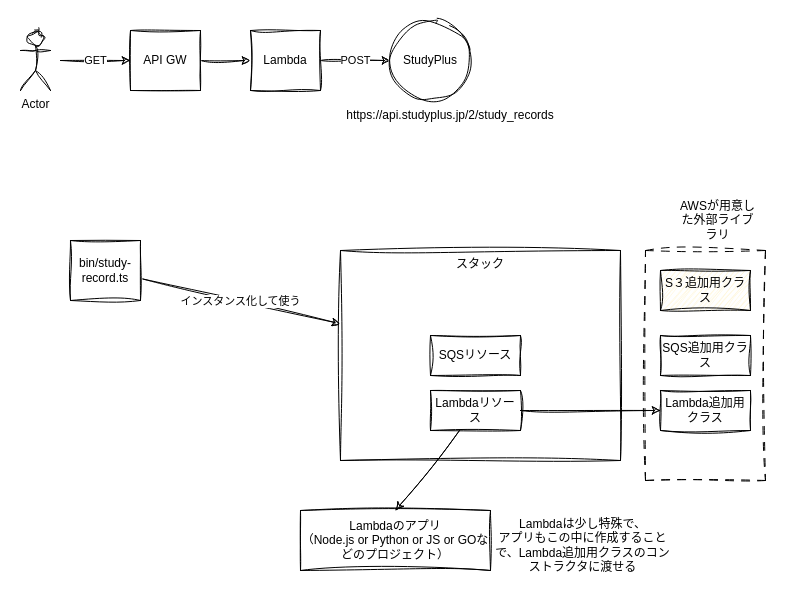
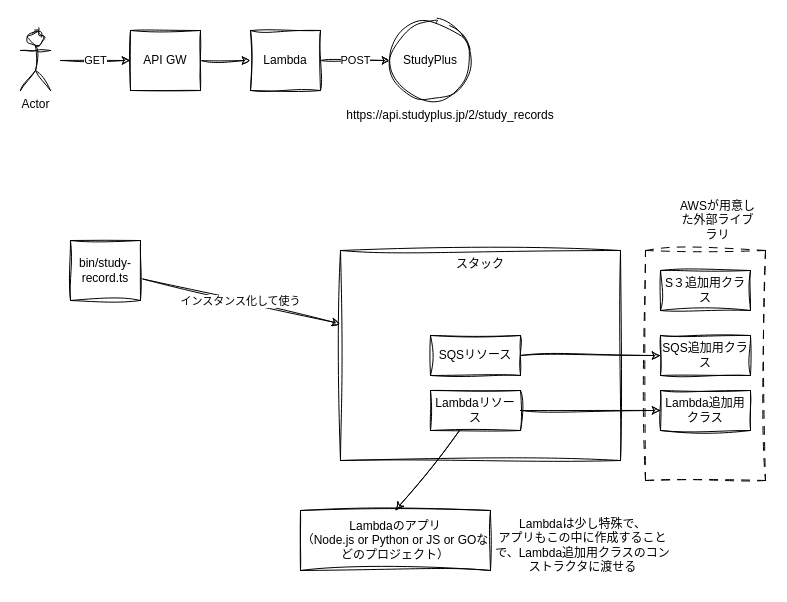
node "S３追加用クラス": fillcolor #fff2cc -> #ffffff
edge "SQSリソース" -> "SQS追加用クラス": added
